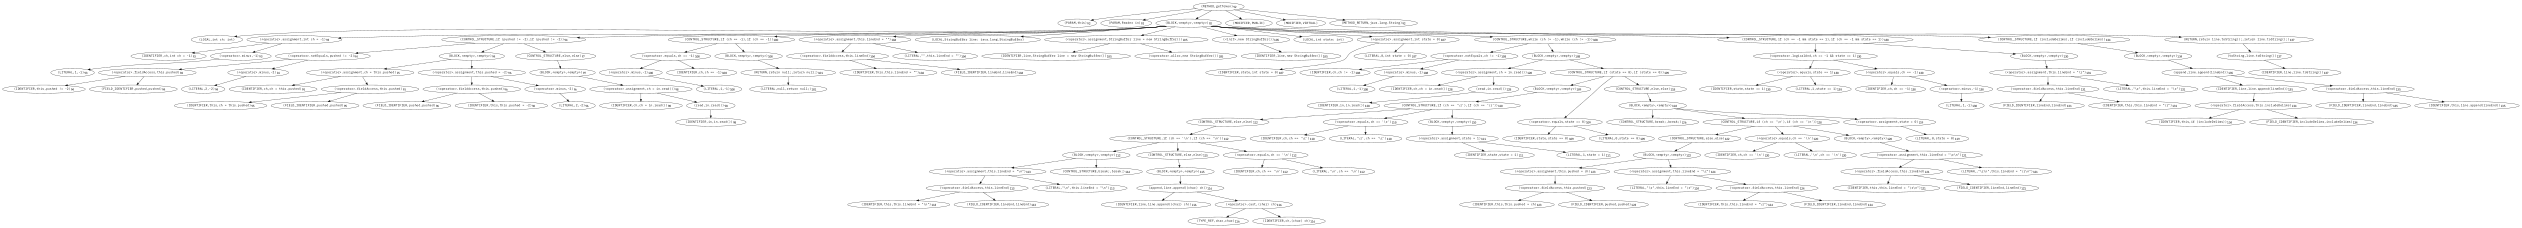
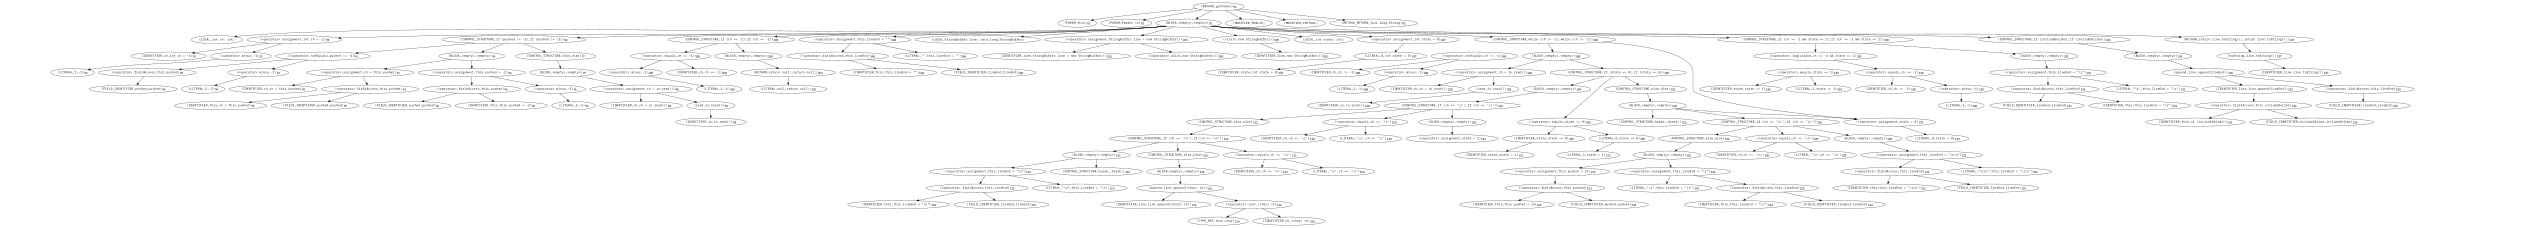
edge "(CONTROL_STRUCTURE,while (ch != -1),while (ch != -1))" -> "(<operator>.notEquals,ch != -1)": now "(CONTROL_STRUCTURE,while (ch != -1),while (ch != -1))" -> "(<operator>.assignment,state = 0)"
edge "(<operator>.assignment,int state = 0)" -> "(IDENTIFIER,state,int state = 0)": now "(LITERAL,0,int state = 0)" -> "(IDENTIFIER,state,int state = 0)"
edge "(<operator>.logicalAnd,ch == -1 && state == 1)" -> "(<operator>.equals,state == 1)": removed
node "(IDENTIFIER,this,pushed != -2)": removed
node "(IDENTIFIER,this,line.append(lineEnd))": removed
edge "(<operator>.assignment,state = 1)" -> "(IDENTIFIER,state,state = 1)": now "(IDENTIFIER,state,state == 0)" -> "(IDENTIFIER,state,state = 1)"
edge "(<operator>.assignment,state = 1)" -> "(LITERAL,1,state = 1)": now "(LITERAL,0,state == 0)" -> "(LITERAL,1,state = 1)"
